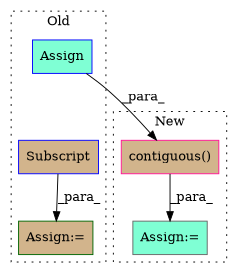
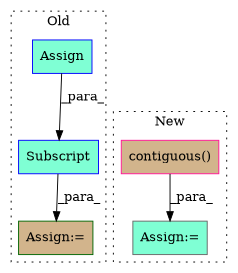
edge "Assign" -> "contiguous()": now "Assign" -> "Subscript"
node "Subscript": fillcolor tan -> aquamarine
